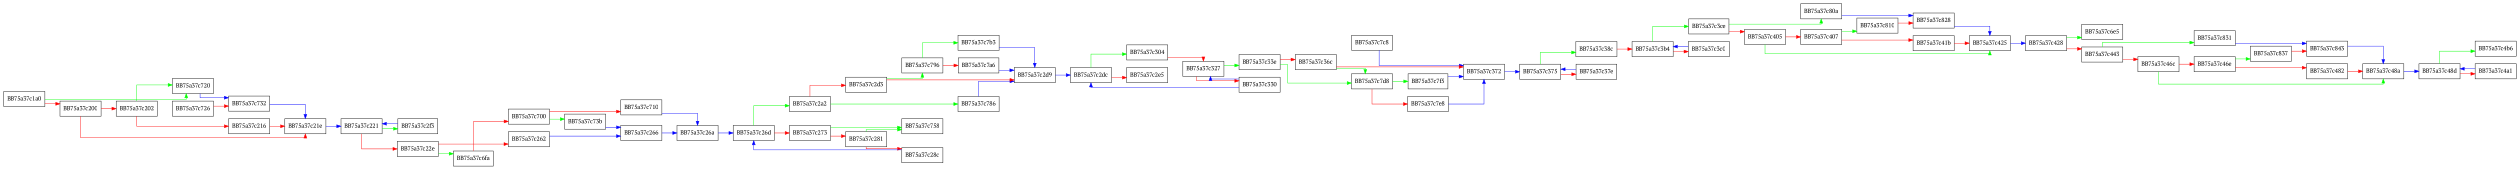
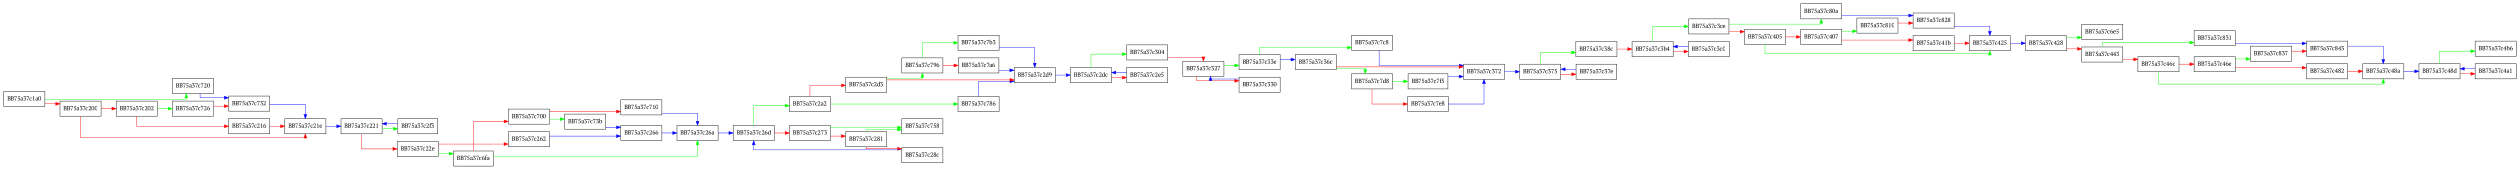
edge "BB75a37c33e" -> "BB75a37c36c": color red -> blue
edge "BB75a37c33e" -> "BB75a37c7d8": now "BB75a37c33e" -> "BB75a37c7c8"
edge "BB75a37c202" -> "BB75a37c720": now "BB75a37c202" -> "BB75a37c726"
edge "BB75a37c330" -> "BB75a37c2dc": now "BB75a37c2e5" -> "BB75a37c2dc"
edge "BB75a37c6fa" -> "BB75a37c26a": added
